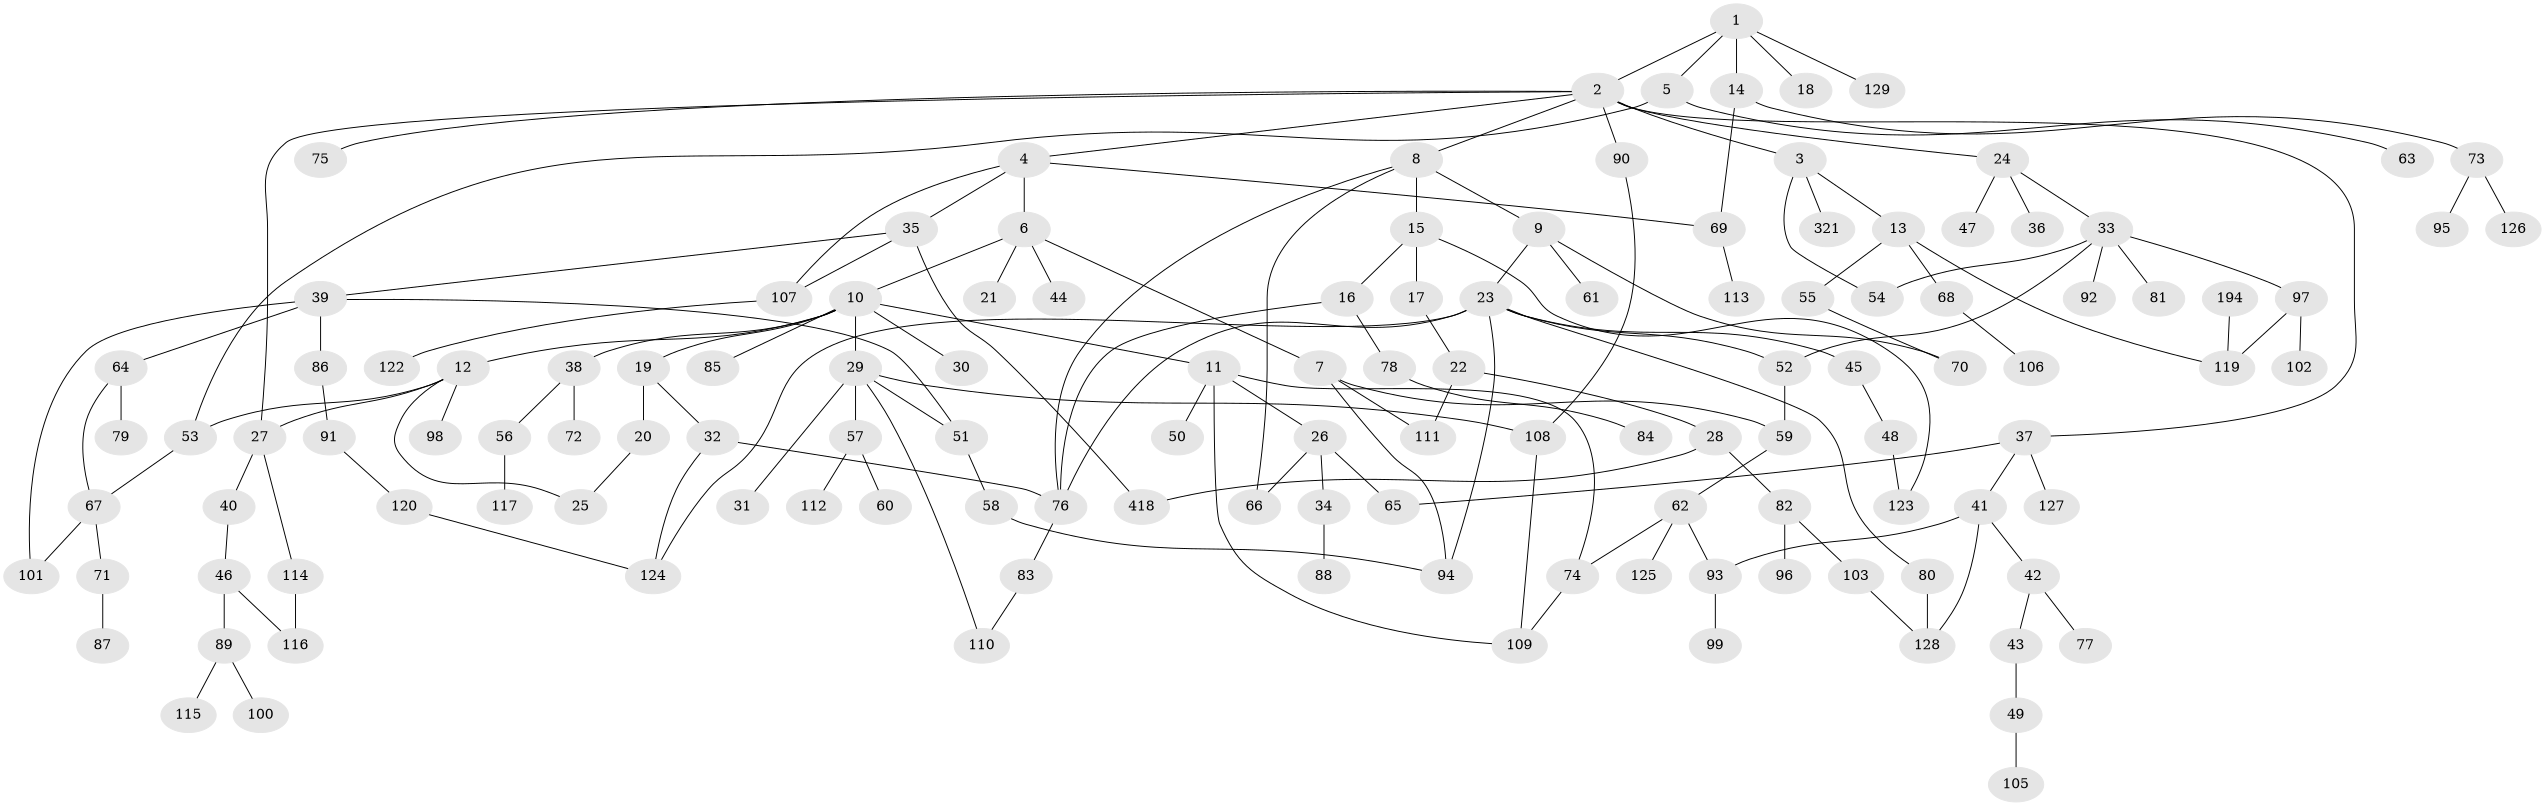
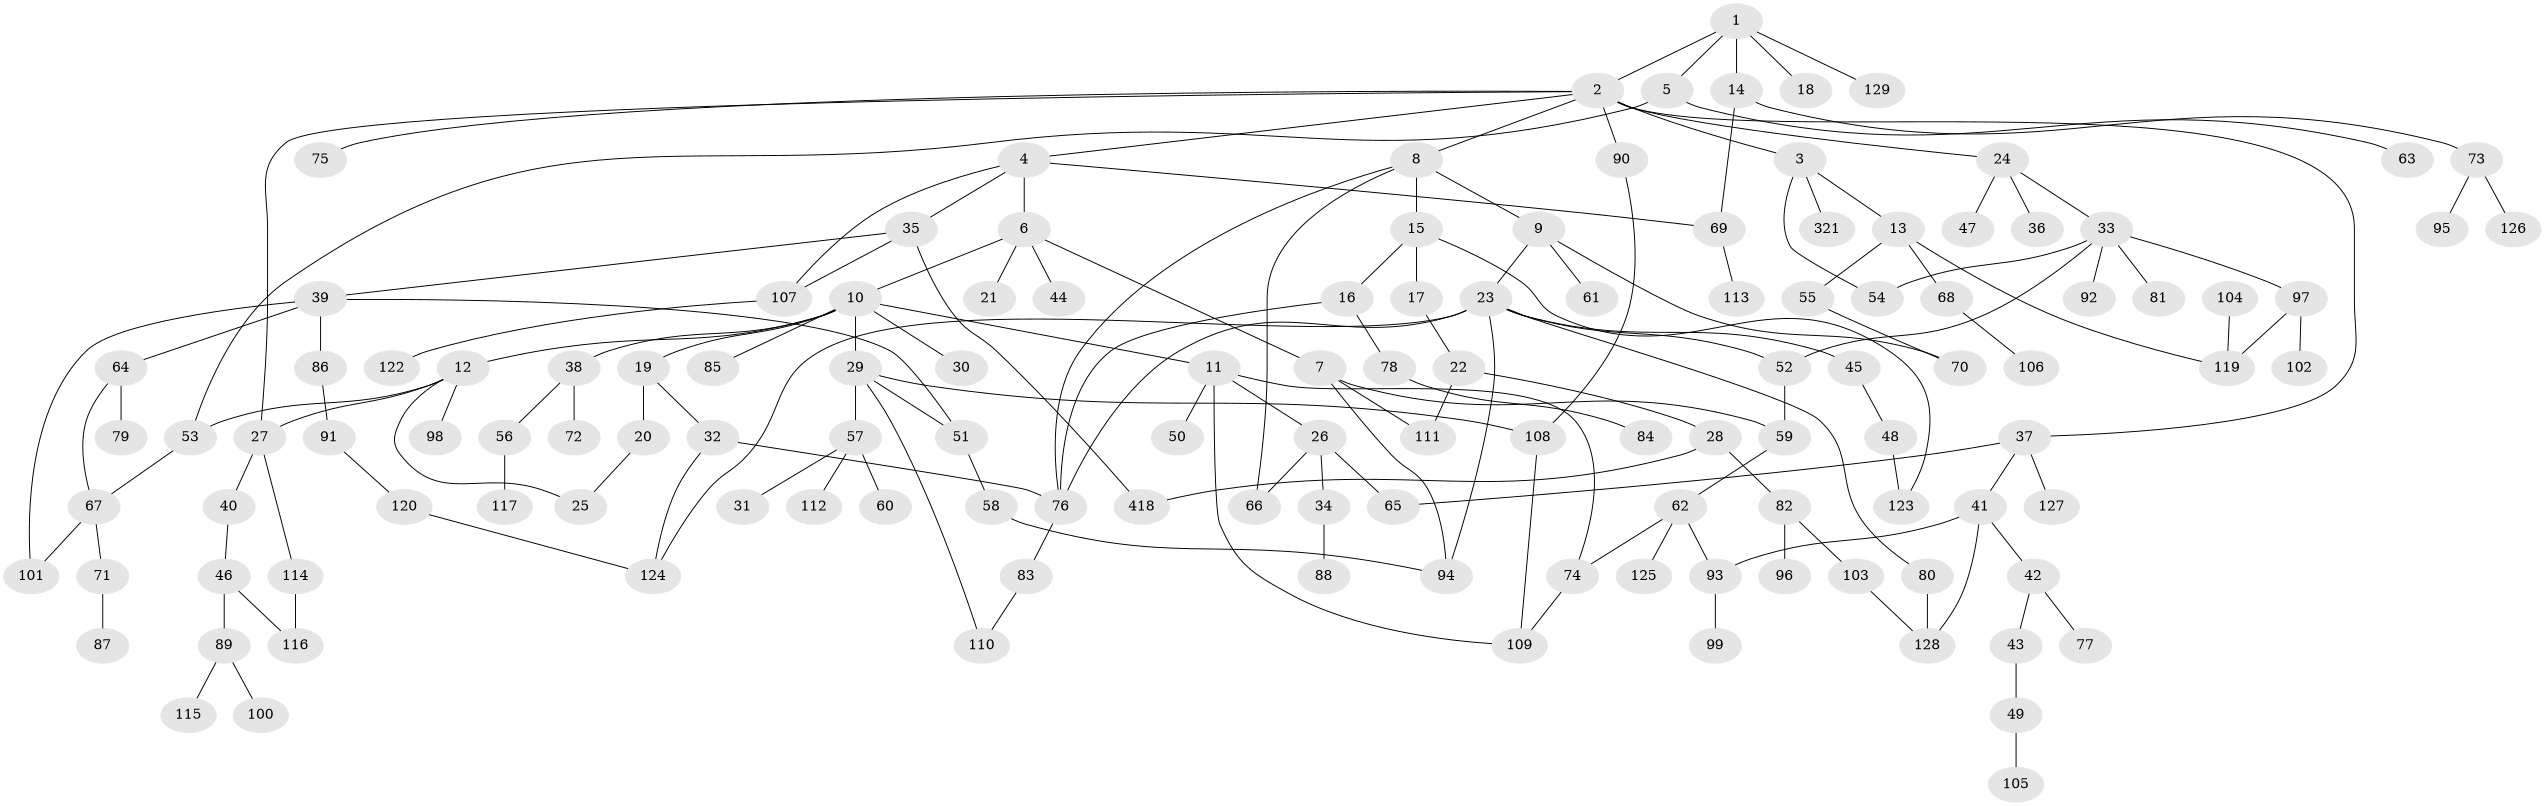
node "194": label "194" -> "104"
edge "29" -- "31": now "57" -- "31"
